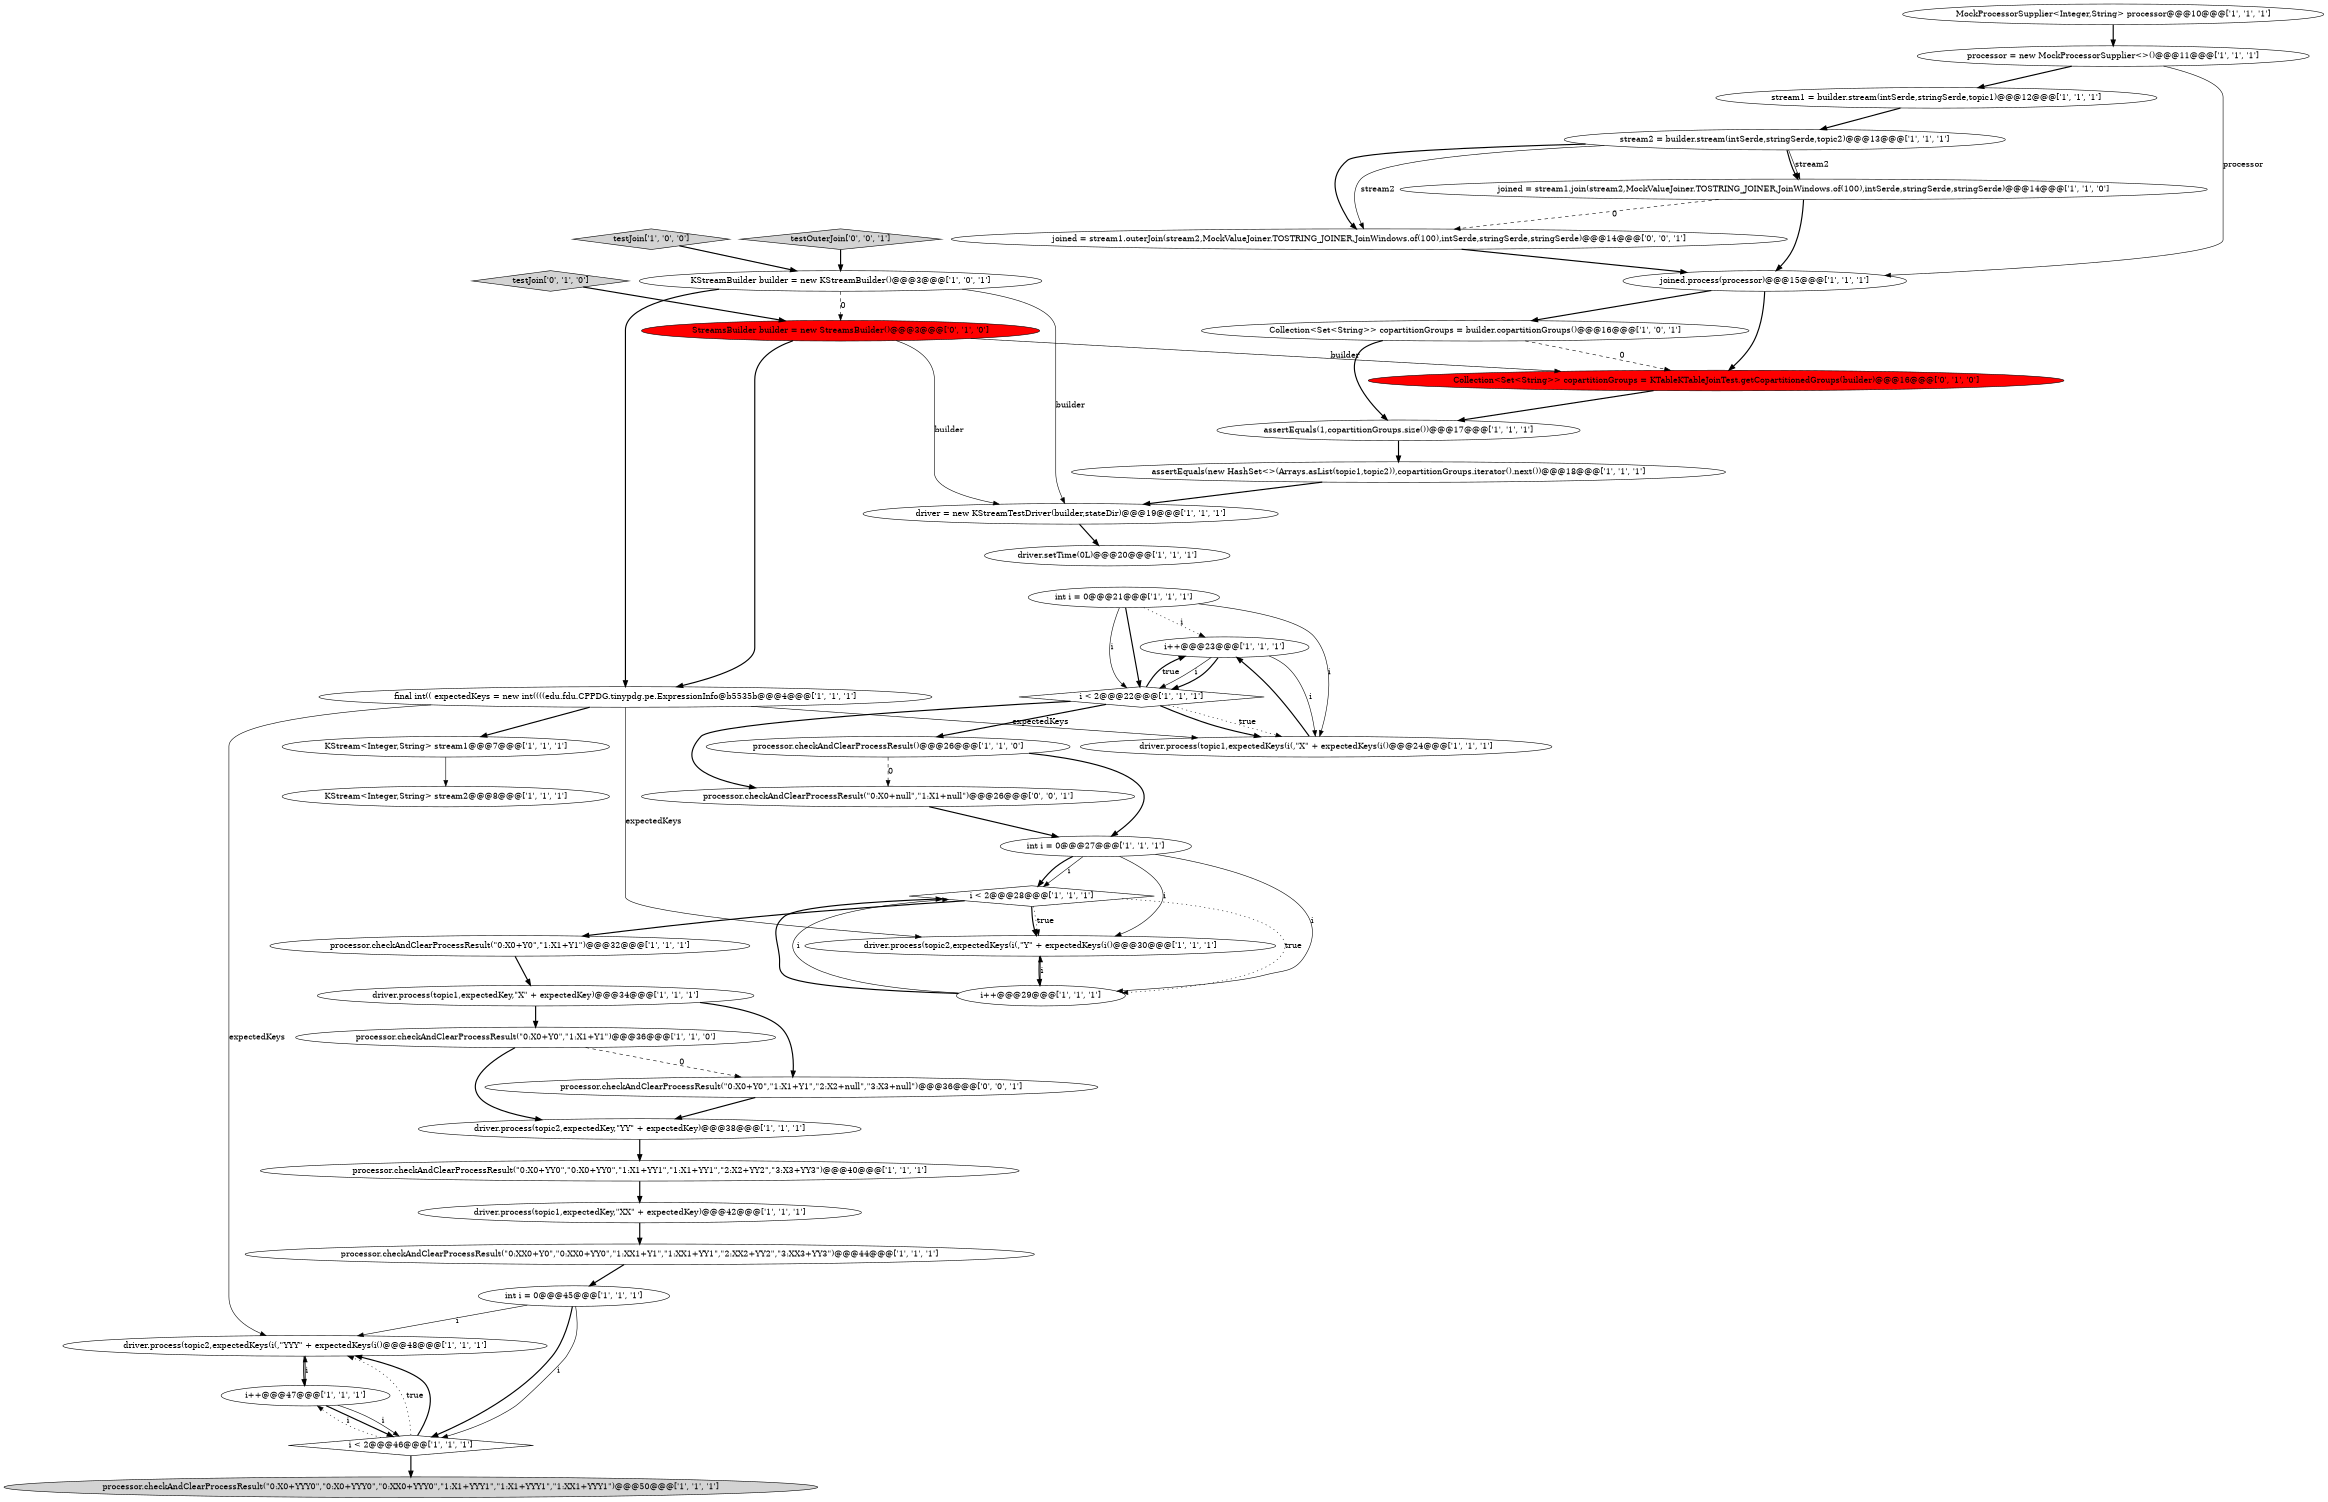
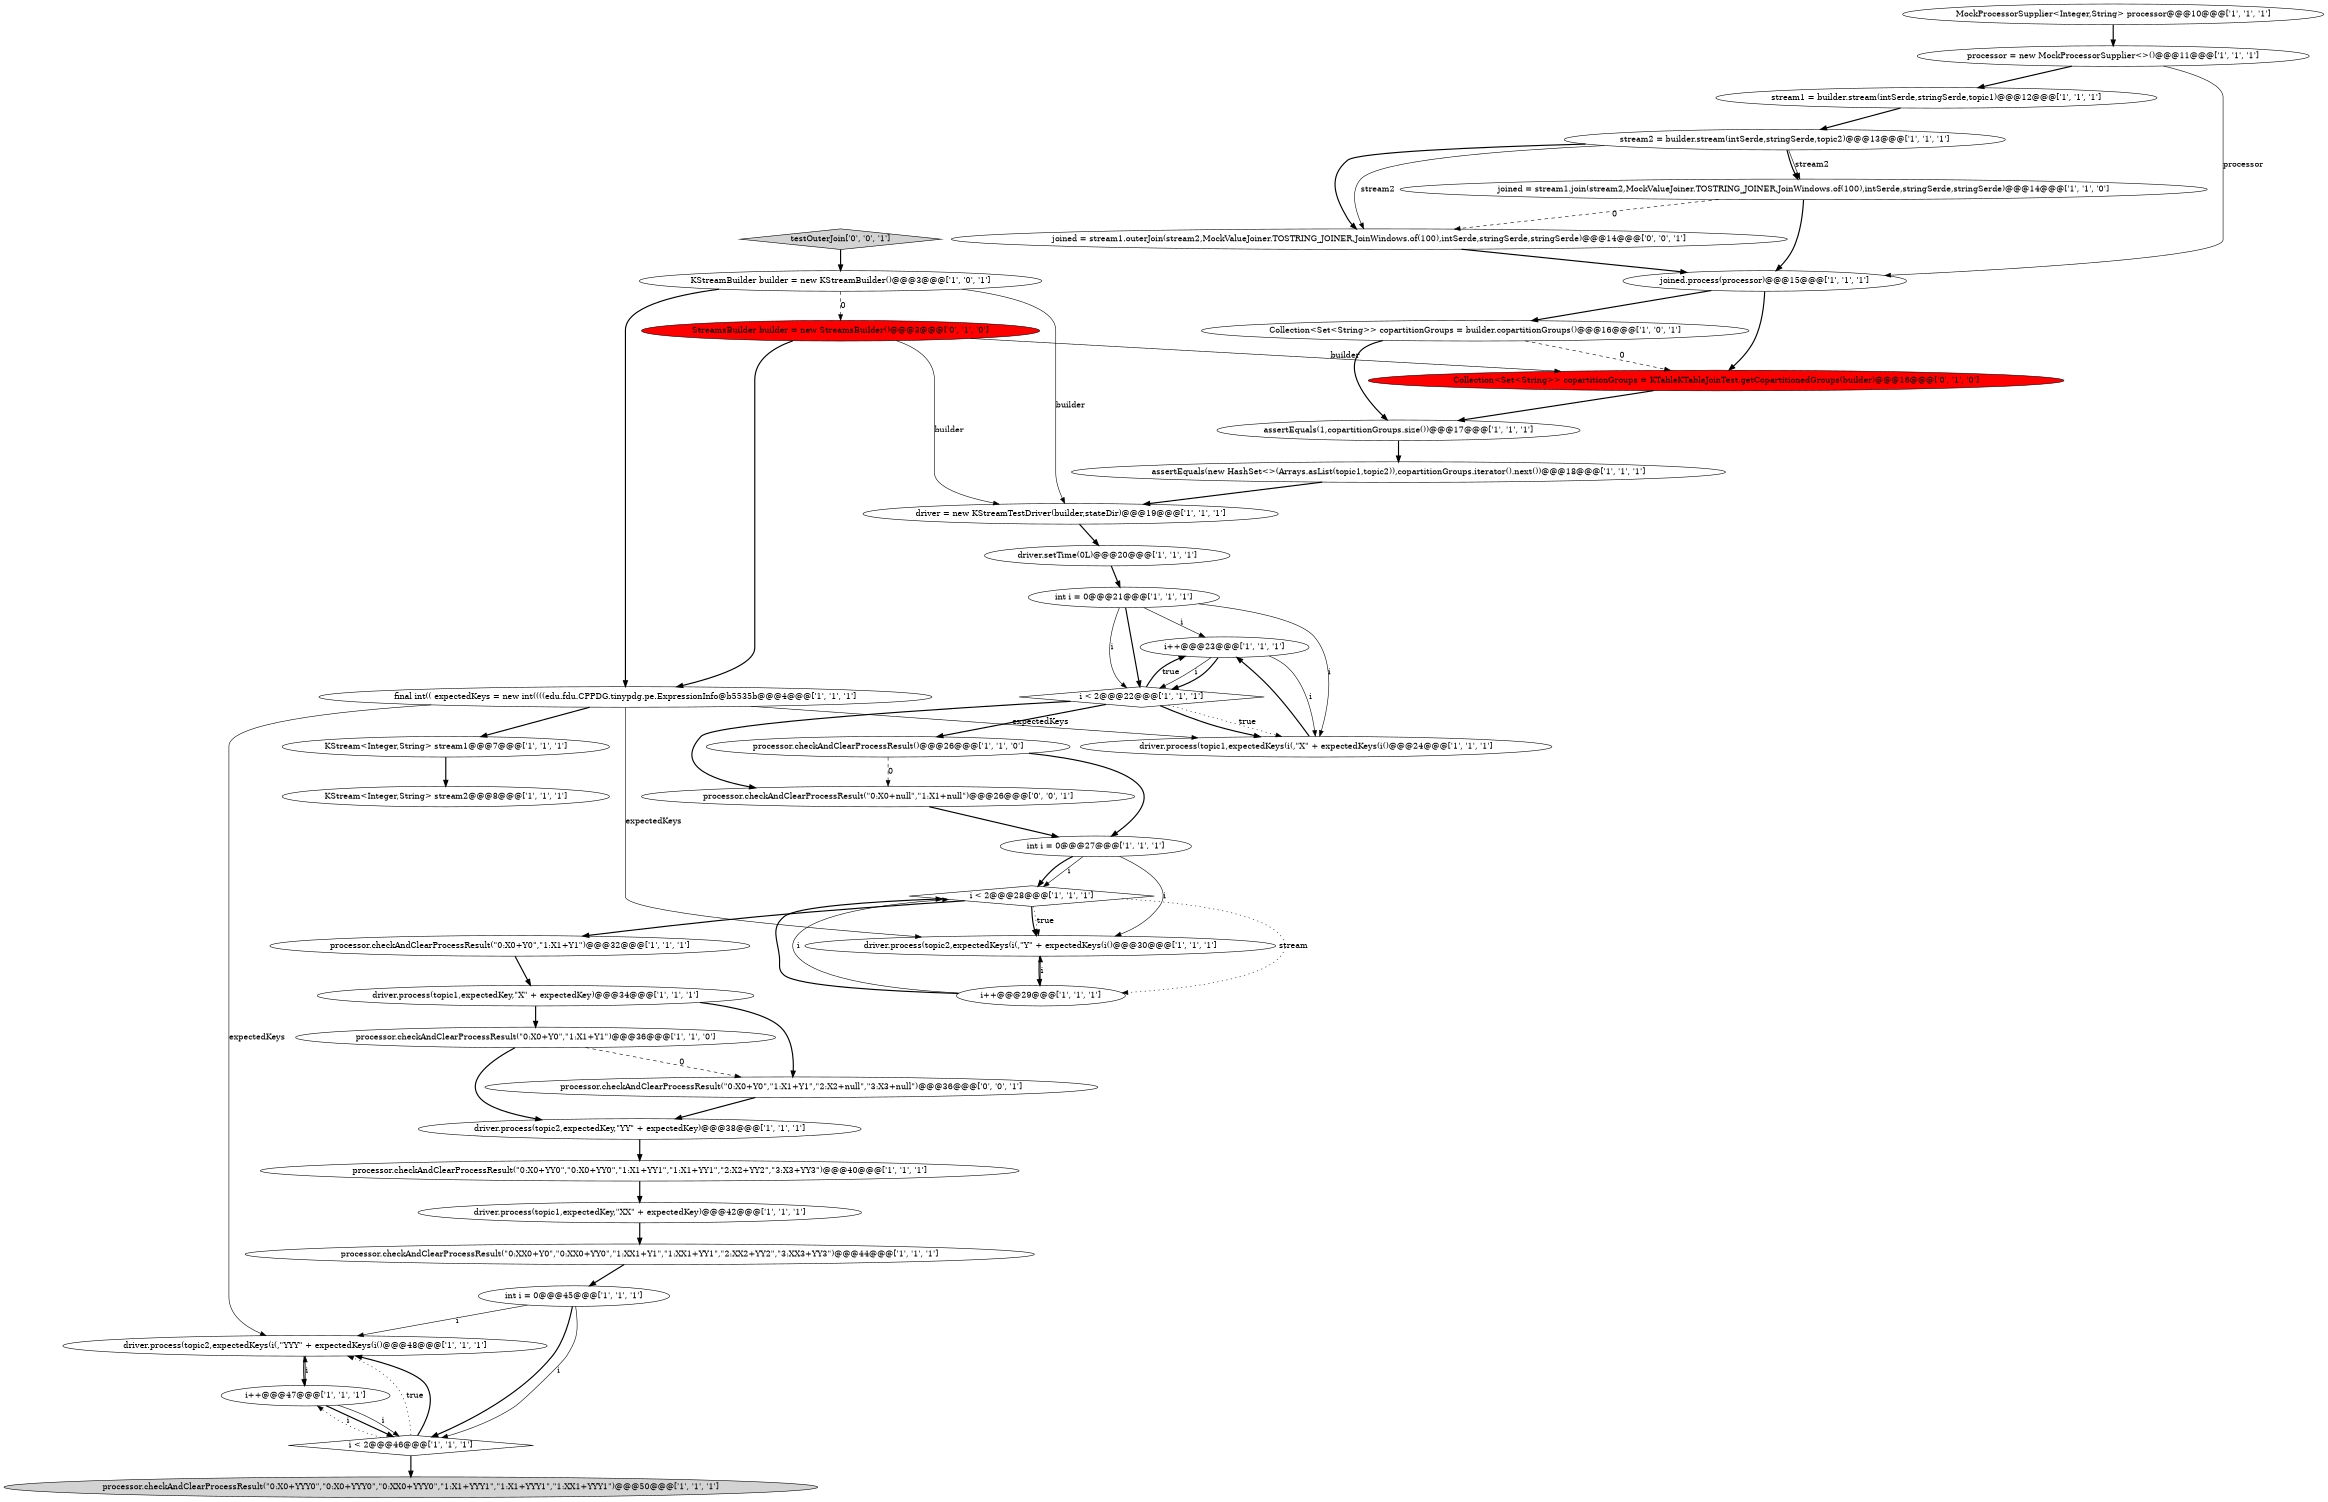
node "testJoin['1', '0', '0']": removed
node "testJoin['0', '1', '0']": removed
edge "driver.setTime(0L)@@@20@@@['1', '1', '1']" -> "int i = 0@@@21@@@['1', '1', '1']": added
edge "int i = 0@@@21@@@['1', '1', '1']" -> "i++@@@23@@@['1', '1', '1']": style dotted -> solid
edge "KStream<Integer,String> stream1@@@7@@@['1', '1', '1']" -> "KStream<Integer,String> stream2@@@8@@@['1', '1', '1']": style solid -> bold
edge "i < 2@@@28@@@['1', '1', '1']" -> "i++@@@29@@@['1', '1', '1']": label "true" -> "stream"
edge "int i = 0@@@27@@@['1', '1', '1']" -> "i++@@@29@@@['1', '1', '1']": removed, label "i"
